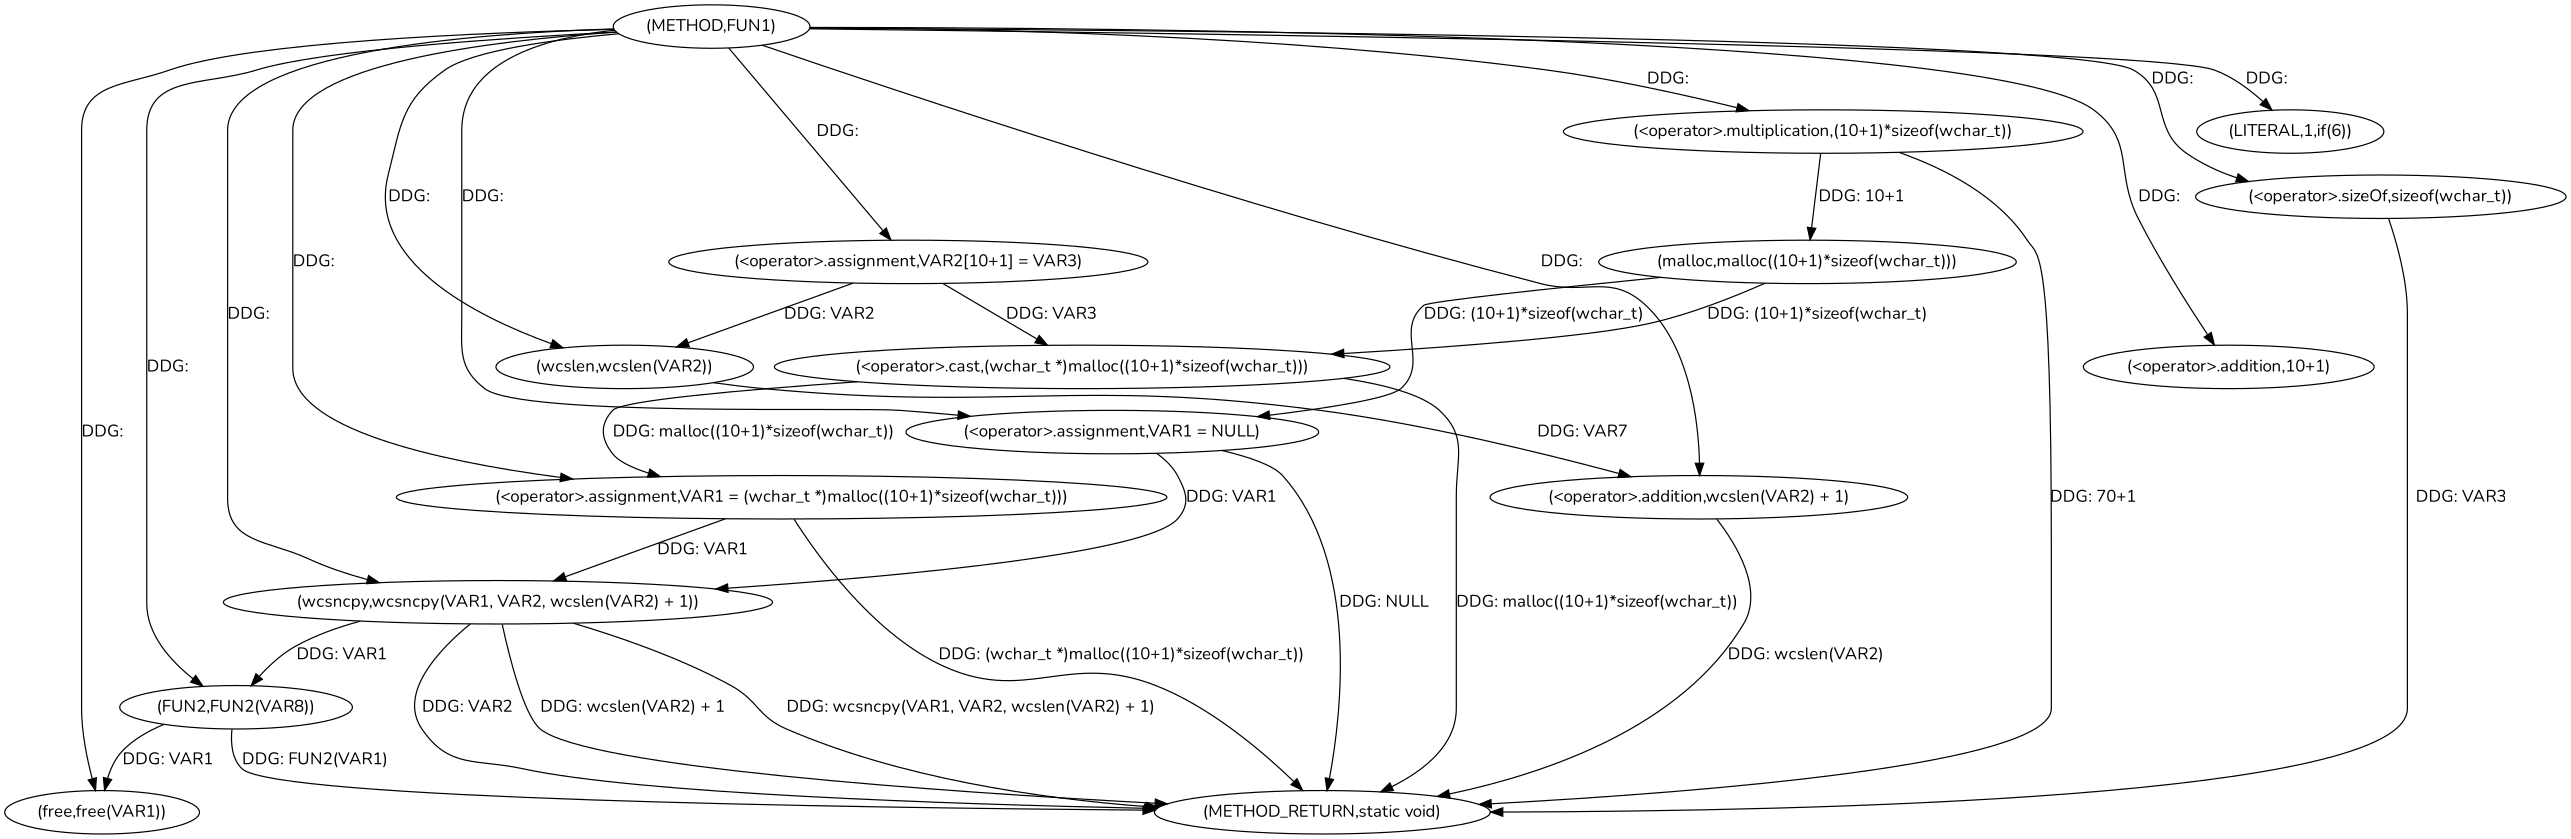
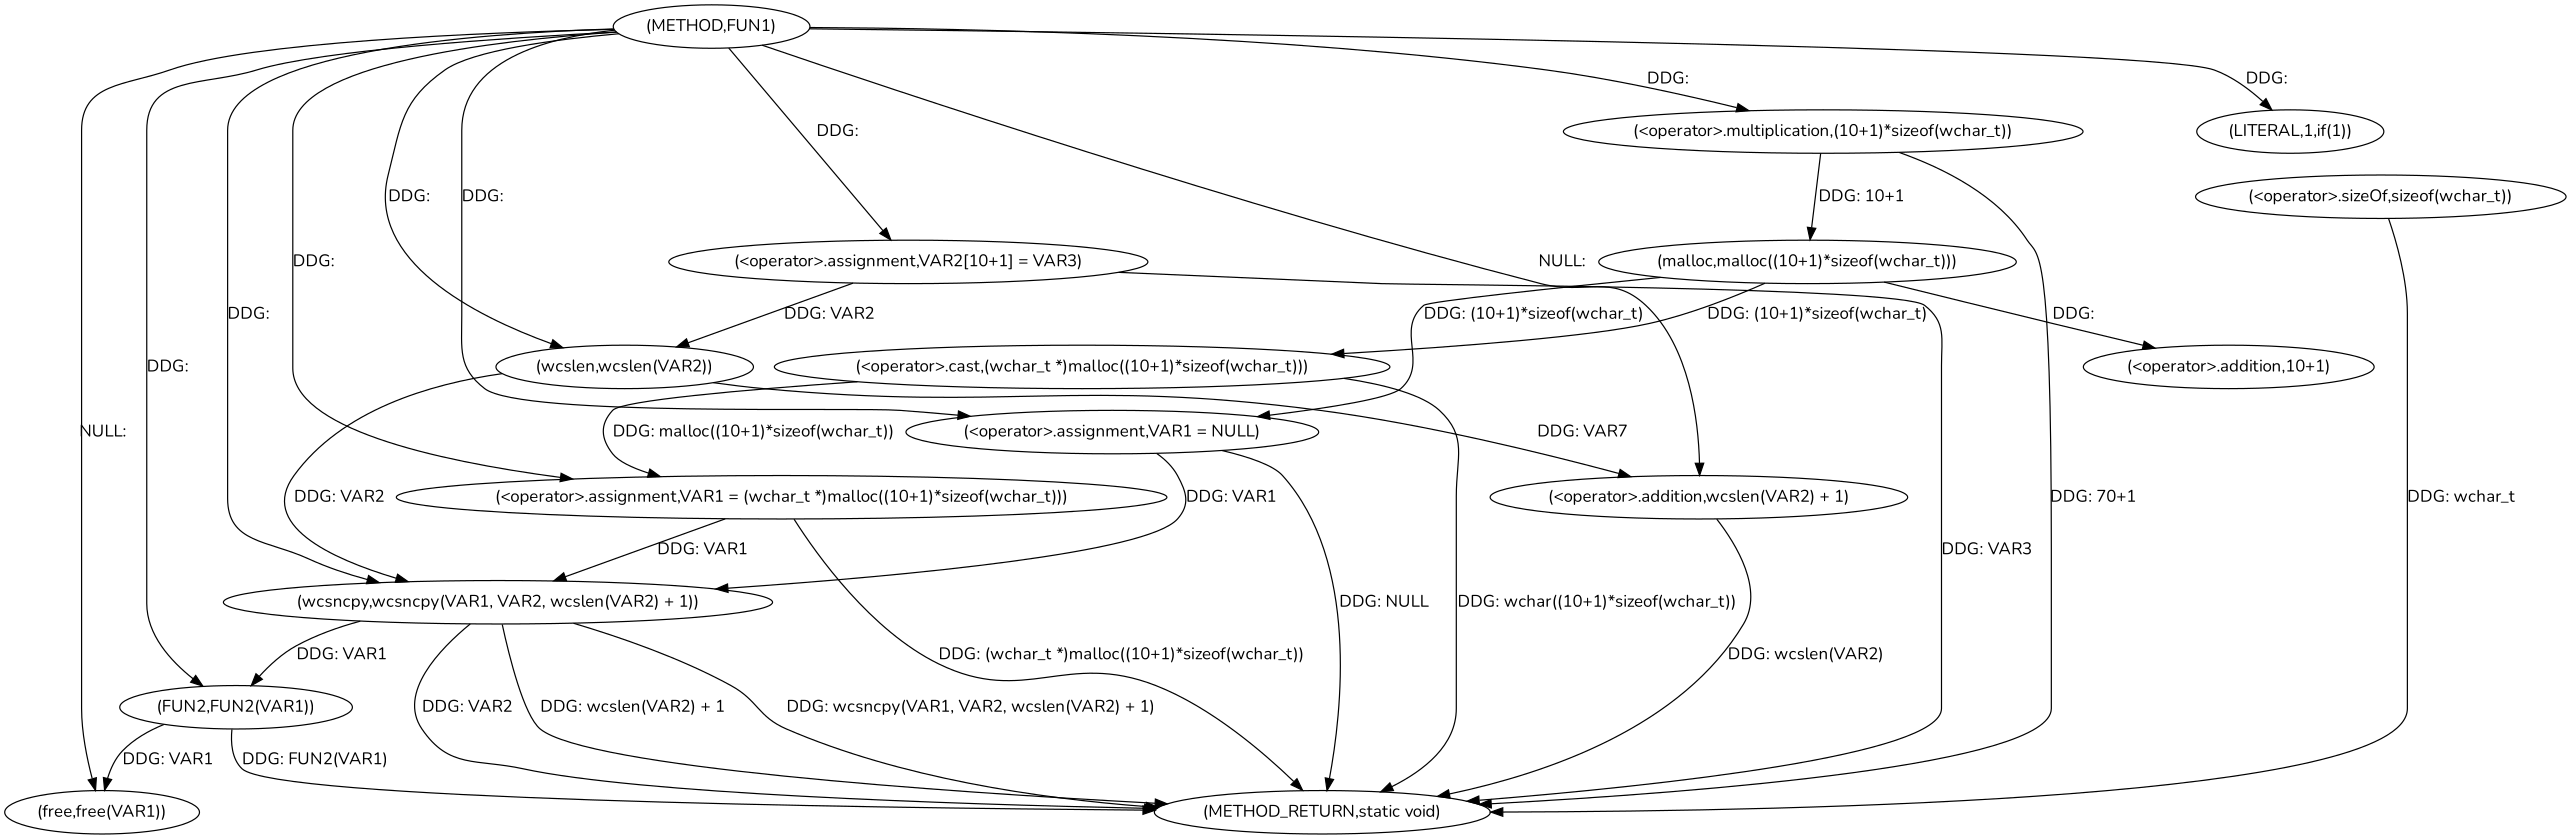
edge "(METHOD,FUN1)" -> "(<operator>.sizeOf,sizeof(wchar_t))": removed, label "DDG:"
edge "(METHOD,FUN1)" -> "(<operator>.addition,10+1)": now "(malloc,malloc((10+1)*sizeof(wchar_t)))" -> "(<operator>.addition,10+1)"
node "(LITERAL,1,if(6))": label "(LITERAL,1,if(6))" -> "(LITERAL,1,if(1))"
edge "(METHOD,FUN1)" -> "(<operator>.addition,wcslen(VAR2) + 1)": label "DDG: " -> "NULL: "
edge "(<operator>.assignment,VAR2[10+1] = VAR3)" -> "(<operator>.cast,(wchar_t *)malloc((10+1)*sizeof(wchar_t)))": now "(<operator>.assignment,VAR2[10+1] = VAR3)" -> "(METHOD_RETURN,static void)"
edge "(METHOD,FUN1)" -> "(free,free(VAR1))": label "DDG: " -> "NULL: "
edge "(wcslen,wcslen(VAR2))" -> "(wcsncpy,wcsncpy(VAR1, VAR2, wcslen(VAR2) + 1))": added, label "DDG: VAR2"
edge "(<operator>.sizeOf,sizeof(wchar_t))" -> "(METHOD_RETURN,static void)": label "DDG: VAR3" -> "DDG: wchar_t"
edge "(<operator>.cast,(wchar_t *)malloc((10+1)*sizeof(wchar_t)))" -> "(METHOD_RETURN,static void)": label "DDG: malloc((10+1)*sizeof(wchar_t))" -> "DDG: wchar((10+1)*sizeof(wchar_t))"
node "(FUN2,FUN2(VAR8))": label "(FUN2,FUN2(VAR8))" -> "(FUN2,FUN2(VAR1))"
